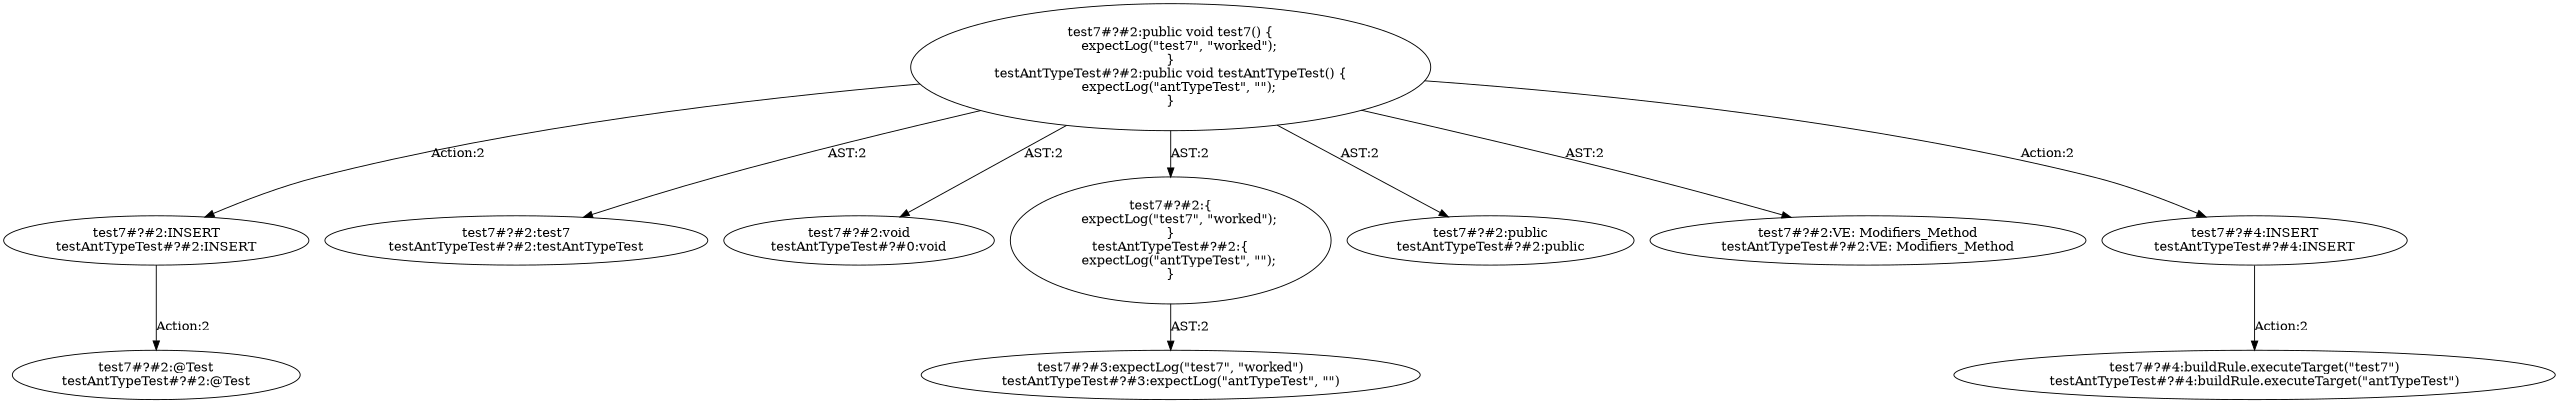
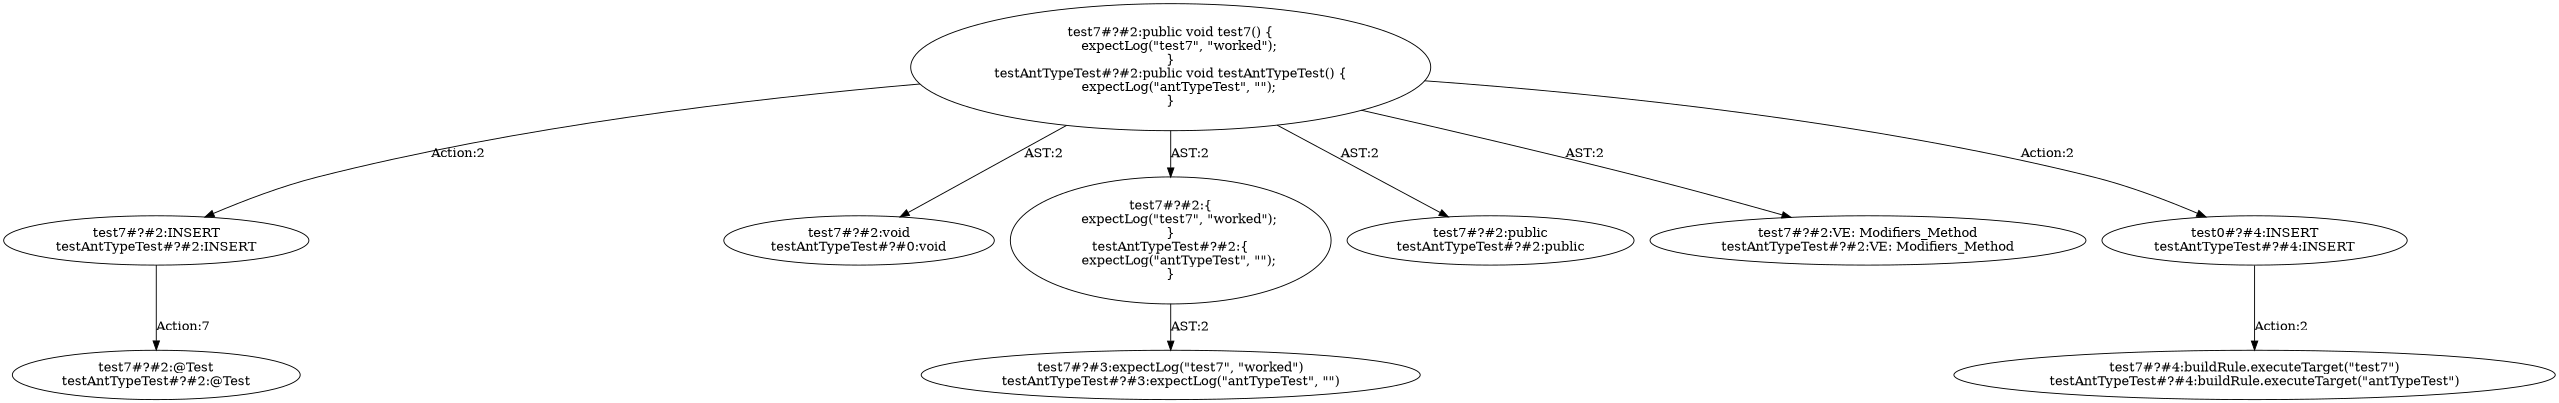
node "test7#?#2:test7 testAntTypeTest#?#2:testAntTypeTest": removed
node "test7#?#4:INSERT testAntTypeTest#?#4:INSERT": label "test7#?#4:INSERT testAntTypeTest#?#4:INSERT" -> "test0#?#4:INSERT testAntTypeTest#?#4:INSERT"
edge "test7#?#2:INSERT testAntTypeTest#?#2:INSERT" -> "test7#?#2:@Test testAntTypeTest#?#2:@Test": label "Action:2" -> "Action:7"
